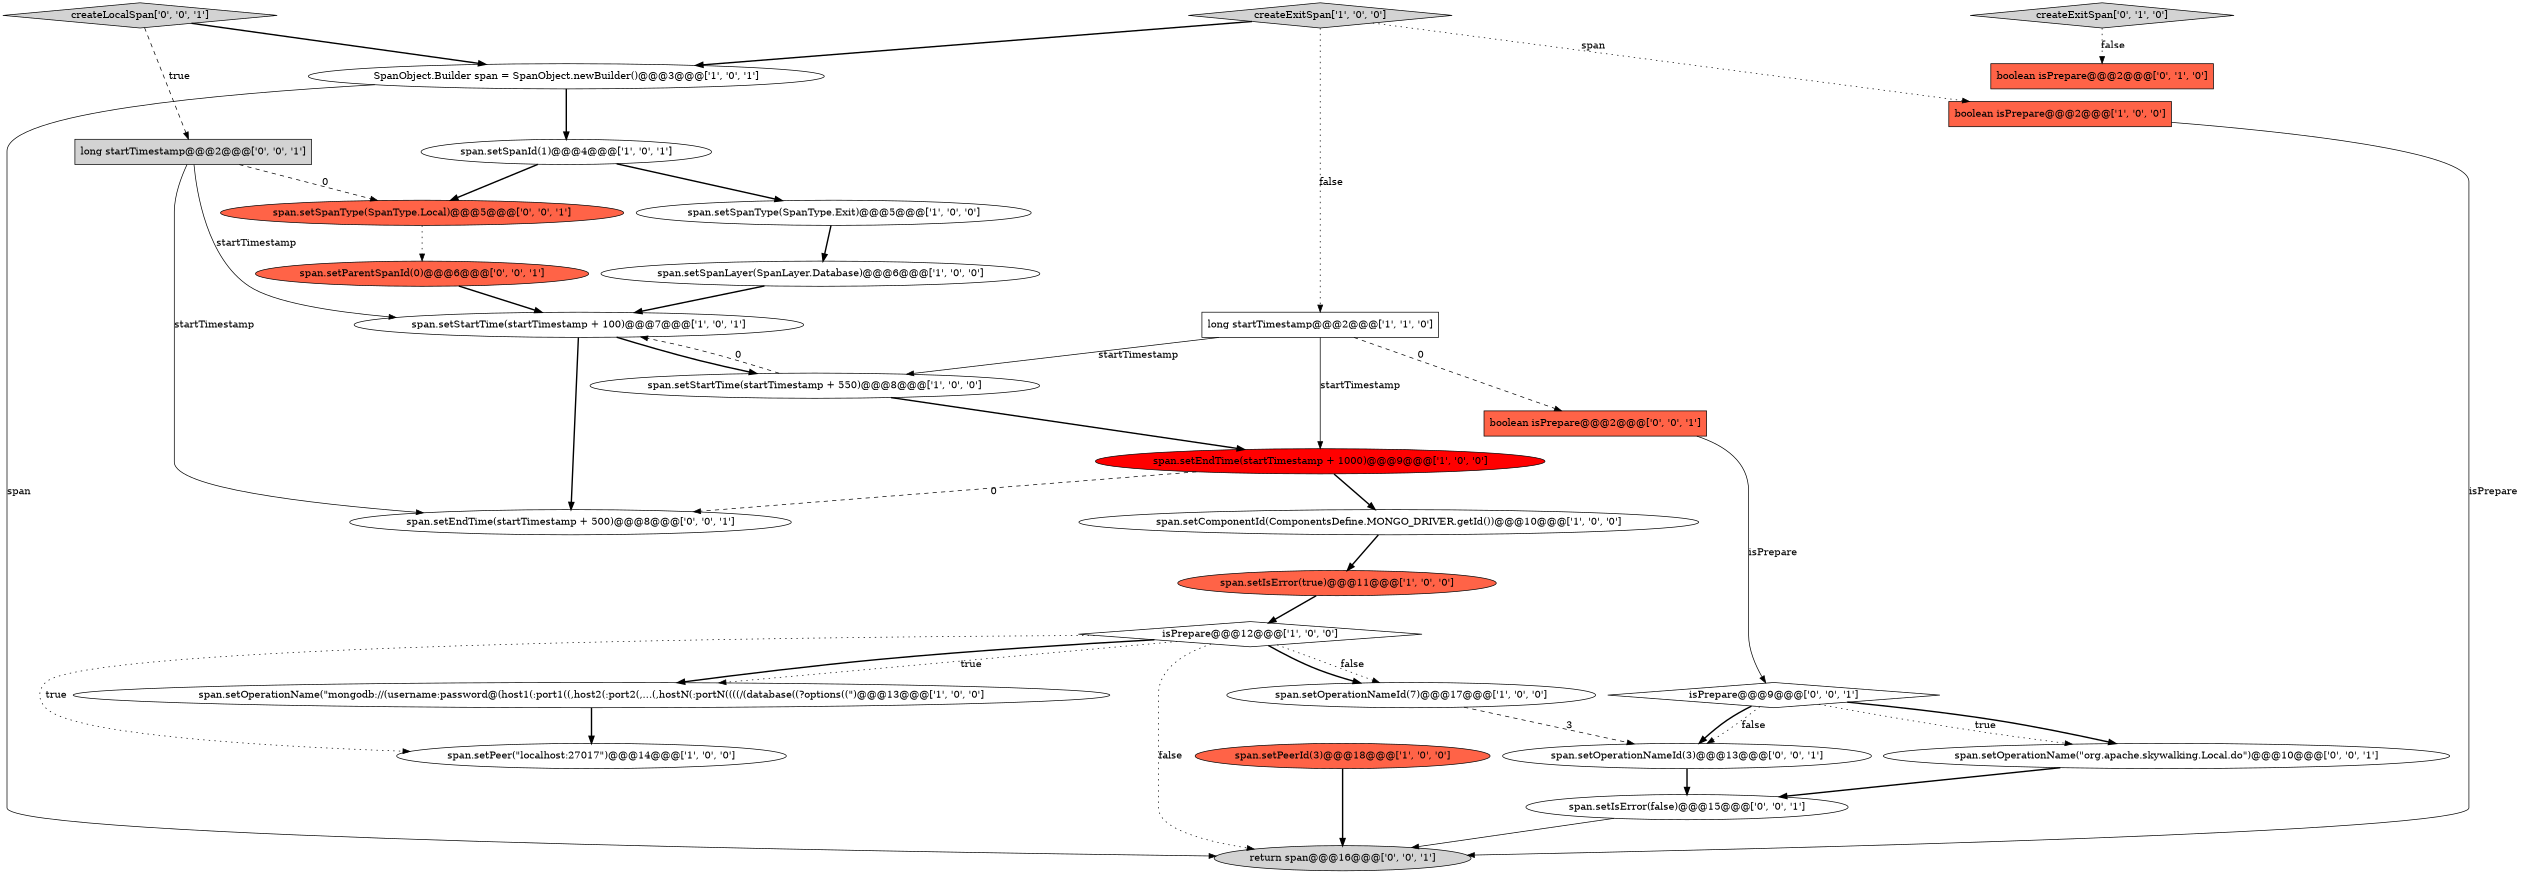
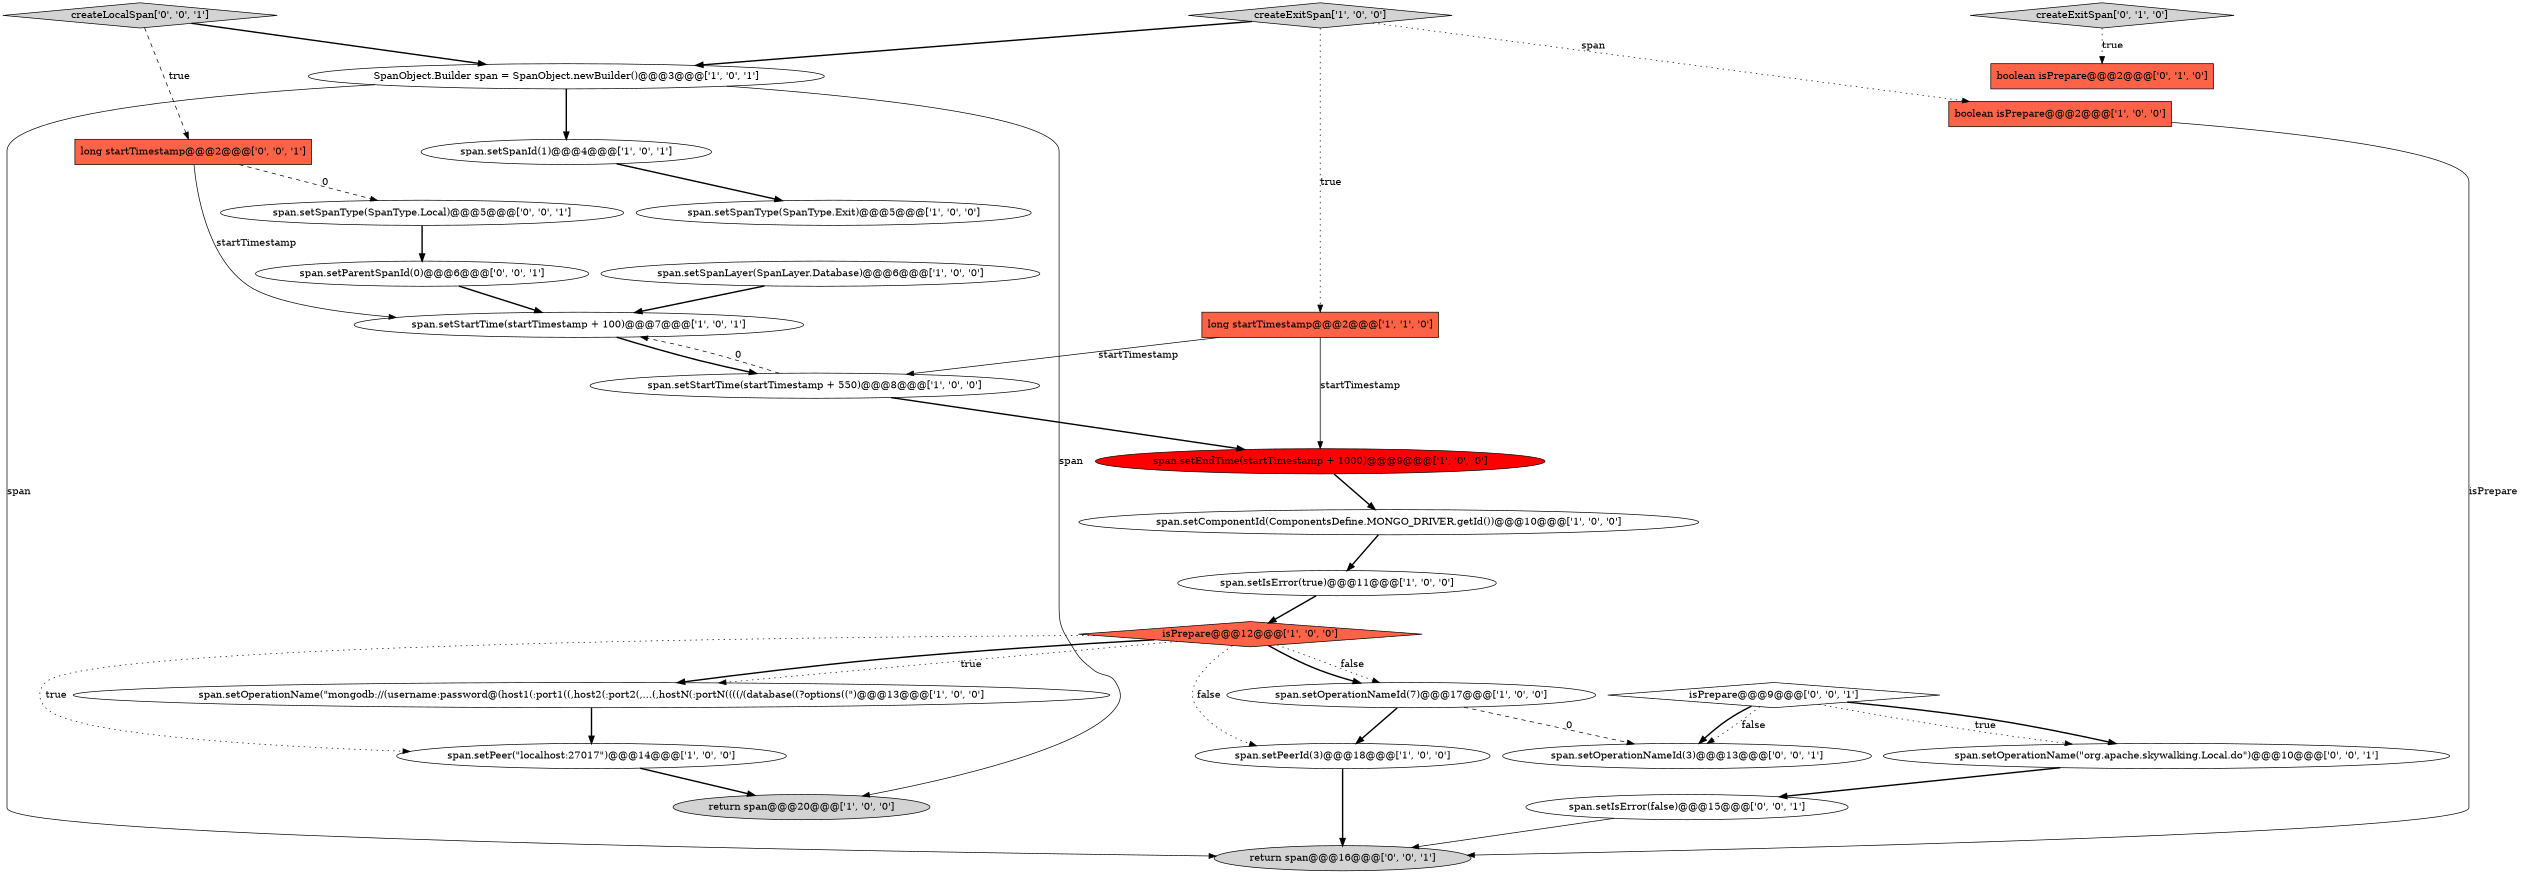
edge "createExitSpan['0', '1', '0']" -> "boolean isPrepare@@@2@@@['0', '1', '0']": label "false" -> "true"
node "long startTimestamp@@@2@@@['0', '0', '1']": fillcolor lightgray -> tomato
edge "span.setSpanId(1)@@@4@@@['1', '0', '1']" -> "span.setSpanType(SpanType.Local)@@@5@@@['0', '0', '1']": removed
edge "createExitSpan['1', '0', '0']" -> "long startTimestamp@@@2@@@['1', '1', '0']": label "false" -> "true"
node "span.setSpanType(SpanType.Local)@@@5@@@['0', '0', '1']": fillcolor tomato -> white
edge "span.setSpanType(SpanType.Local)@@@5@@@['0', '0', '1']" -> "span.setParentSpanId(0)@@@6@@@['0', '0', '1']": style dotted -> bold
edge "span.setSpanType(SpanType.Exit)@@@5@@@['1', '0', '0']" -> "span.setSpanLayer(SpanLayer.Database)@@@6@@@['1', '0', '0']": removed
node "span.setParentSpanId(0)@@@6@@@['0', '0', '1']": fillcolor tomato -> white
node "long startTimestamp@@@2@@@['1', '1', '0']": fillcolor white -> tomato
node "boolean isPrepare@@@2@@@['0', '0', '1']": removed
node "span.setEndTime(startTimestamp + 500)@@@8@@@['0', '0', '1']": removed
node "span.setIsError(true)@@@11@@@['1', '0', '0']": fillcolor tomato -> white
node "isPrepare@@@12@@@['1', '0', '0']": fillcolor white -> tomato
edge "span.setOperationNameId(7)@@@17@@@['1', '0', '0']" -> "span.setPeerId(3)@@@18@@@['1', '0', '0']": added
edge "span.setOperationNameId(7)@@@17@@@['1', '0', '0']" -> "span.setOperationNameId(3)@@@13@@@['0', '0', '1']": label "3" -> "0"
node "span.setPeerId(3)@@@18@@@['1', '0', '0']": fillcolor tomato -> white
edge "isPrepare@@@12@@@['1', '0', '0']" -> "return span@@@16@@@['0', '0', '1']": now "isPrepare@@@12@@@['1', '0', '0']" -> "span.setPeerId(3)@@@18@@@['1', '0', '0']"
edge "span.setOperationNameId(3)@@@13@@@['0', '0', '1']" -> "span.setIsError(false)@@@15@@@['0', '0', '1']": removed
node "return span@@@20@@@['1', '0', '0']": added
